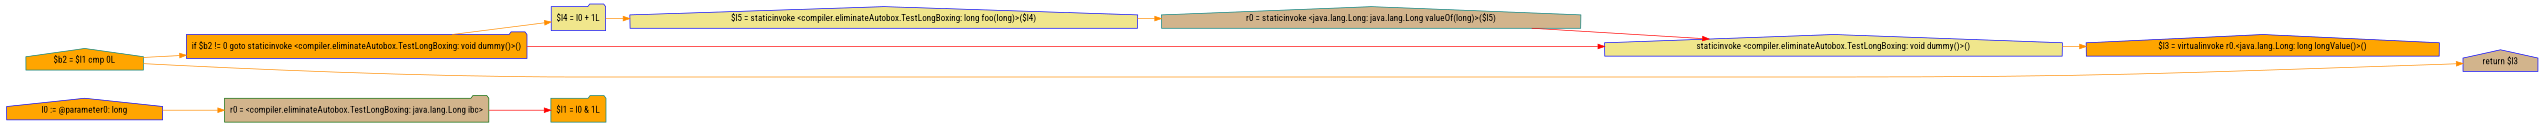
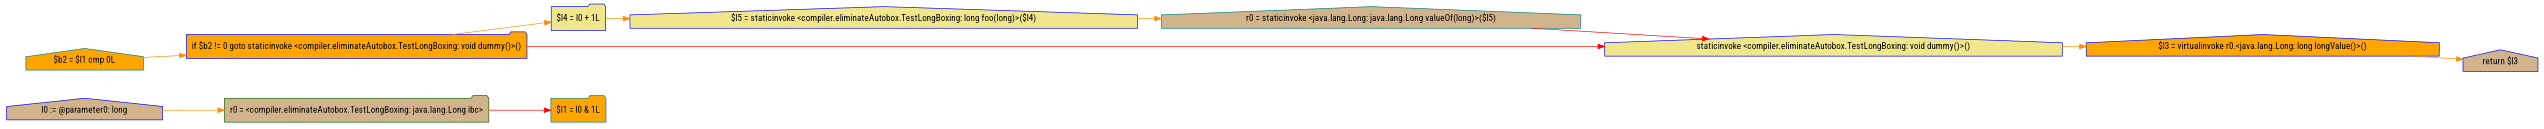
edge "$b2 = $l1 cmp 0L" -> "return $l3": now "$l3 = virtualinvoke r0.<java.lang.Long: long longValue()>()" -> "return $l3"
node "l0 := @parameter0: long": fillcolor orange -> tan
